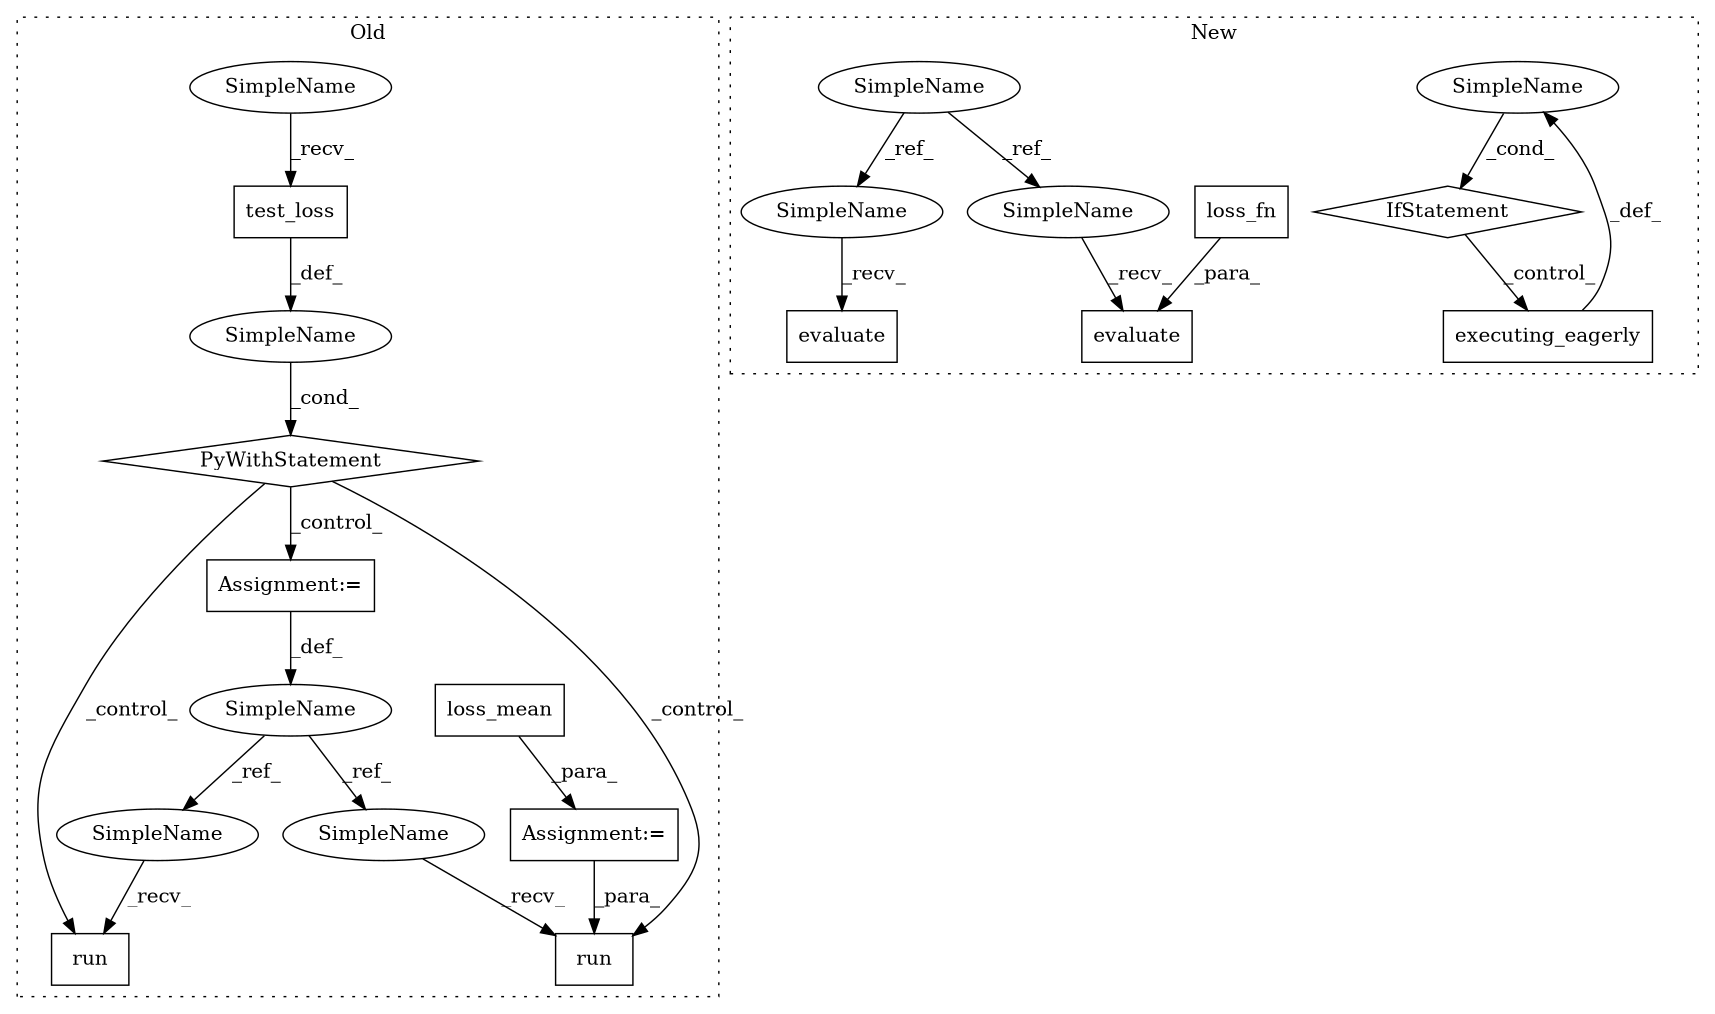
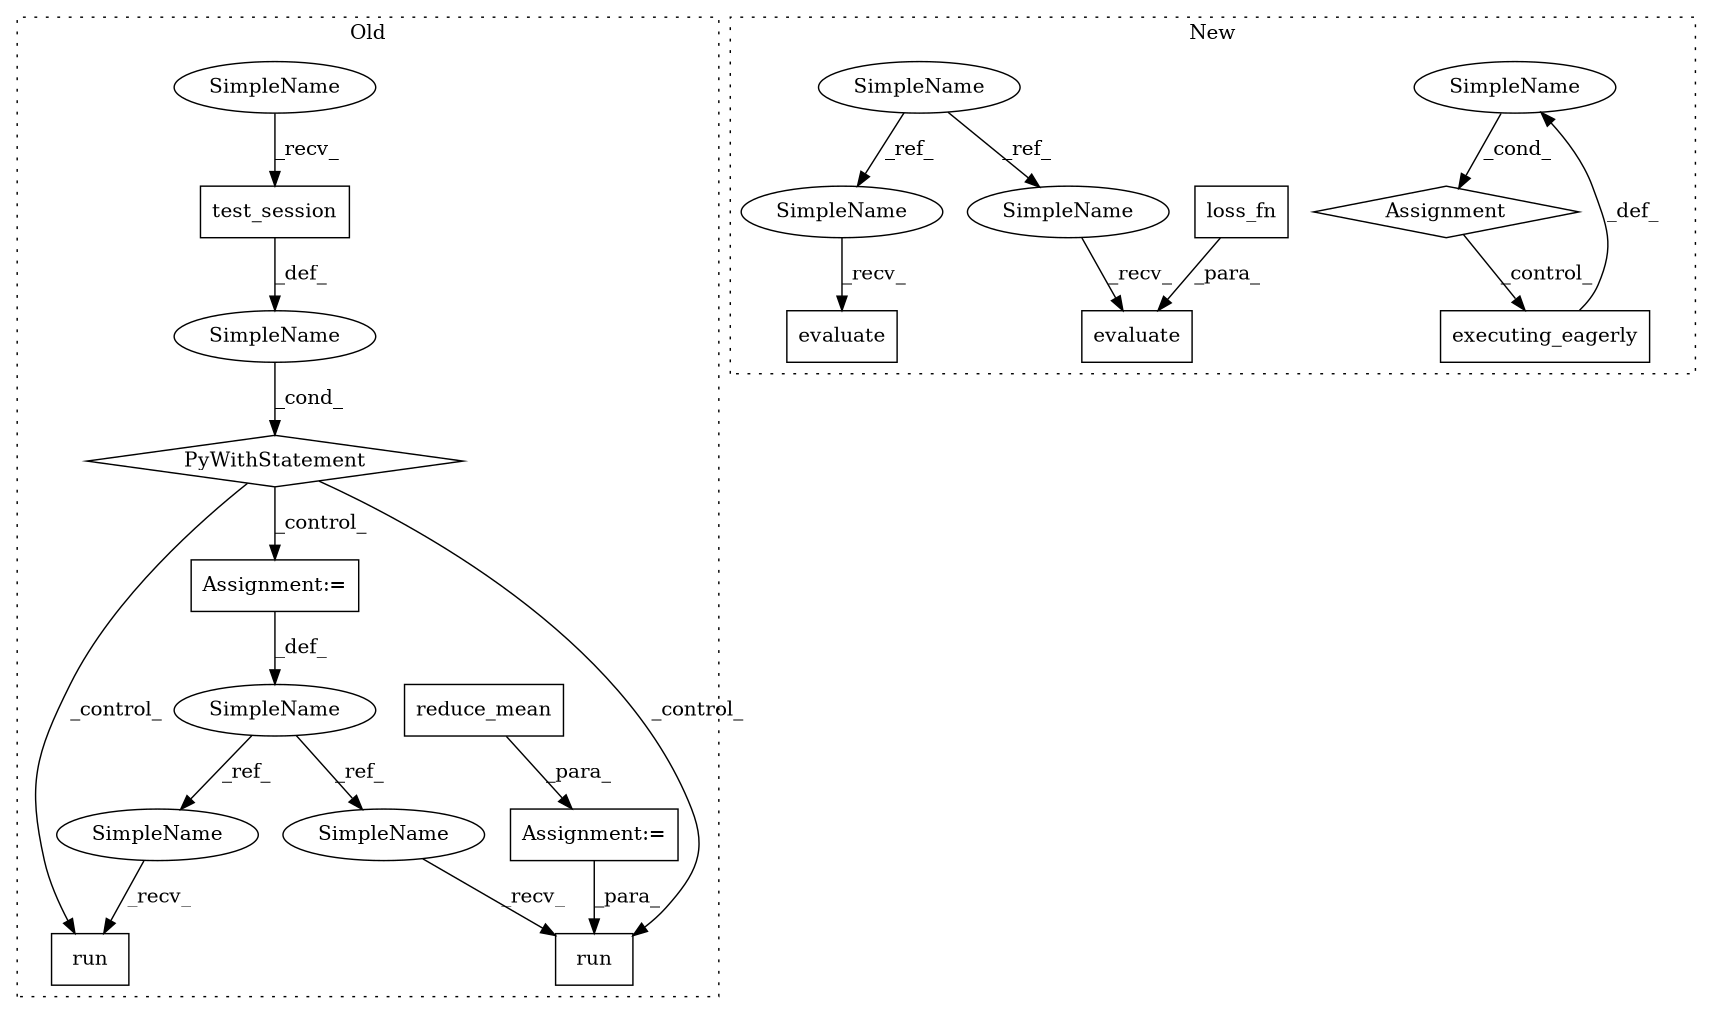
node "test_loss": label "test_loss" -> "test_session"
node "IfStatement": label "IfStatement" -> "Assignment"
node "loss_mean": label "loss_mean" -> "reduce_mean"
